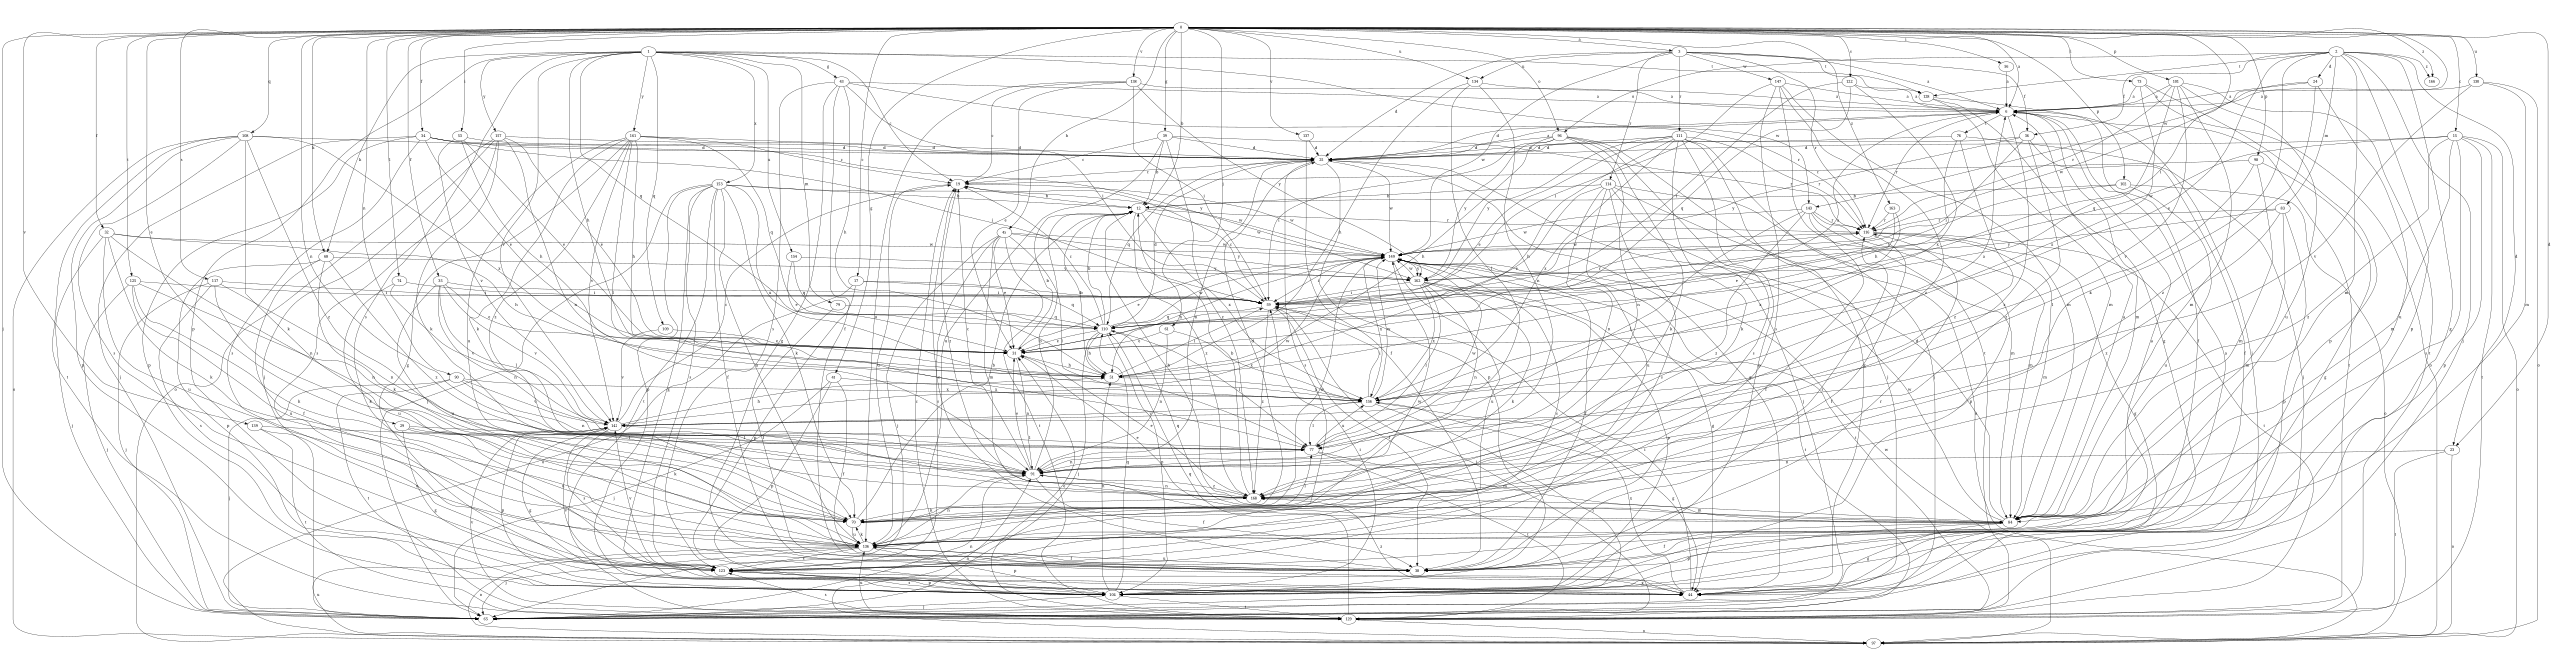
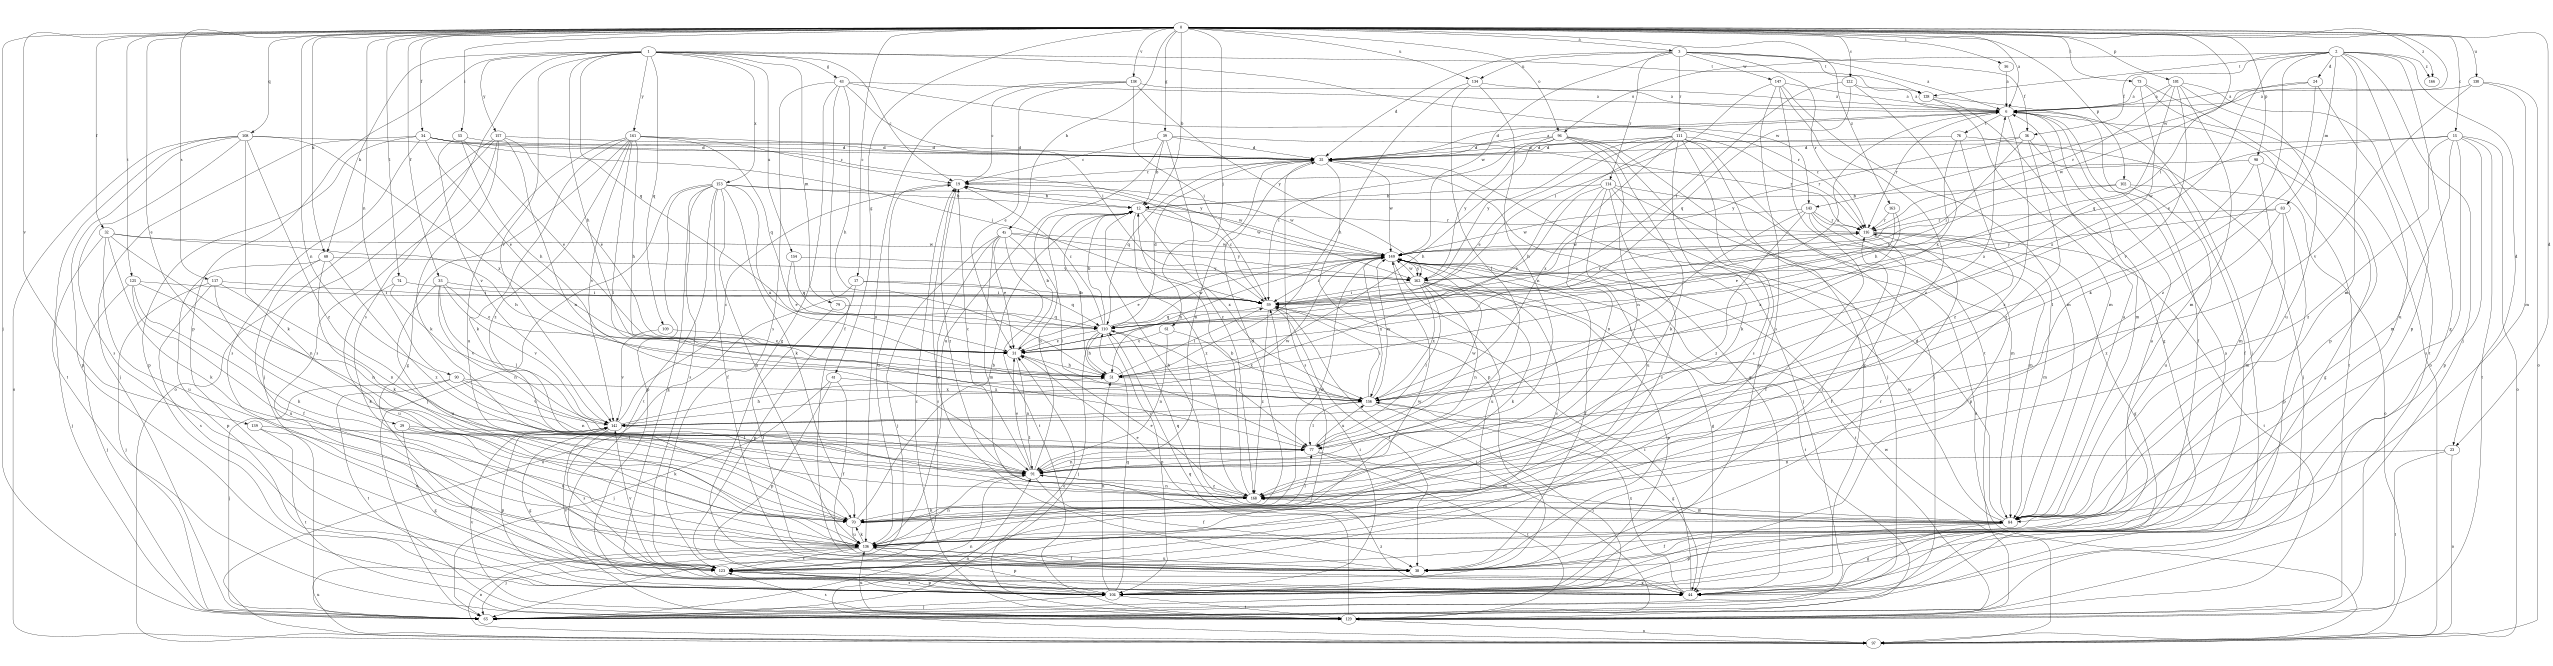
node "137": removed
